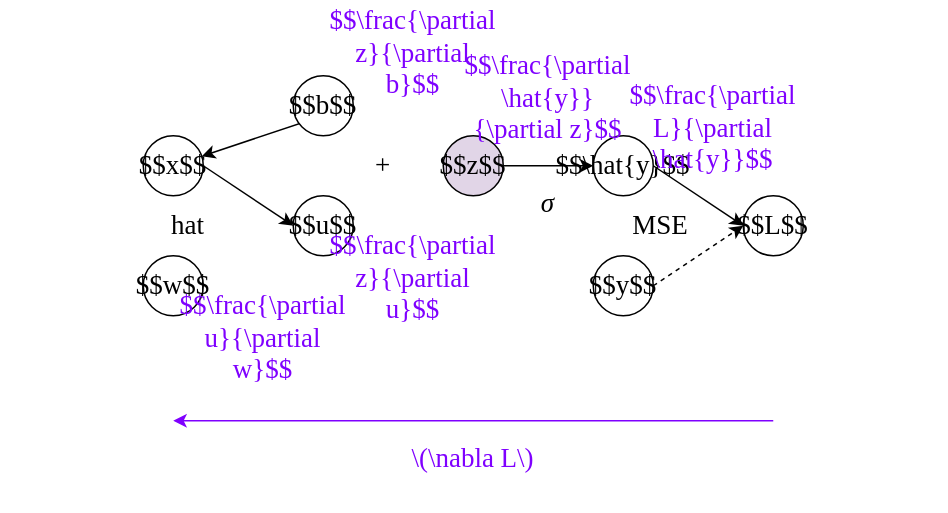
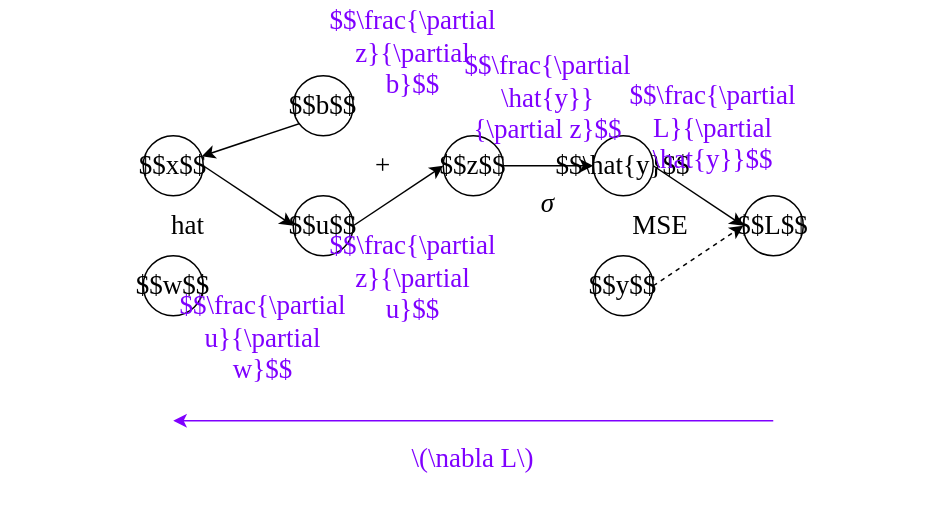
node "$$z$$": fillcolor #e1d5e7 -> #ffffff
edge "$$u$$" -> "$$z$$": added
